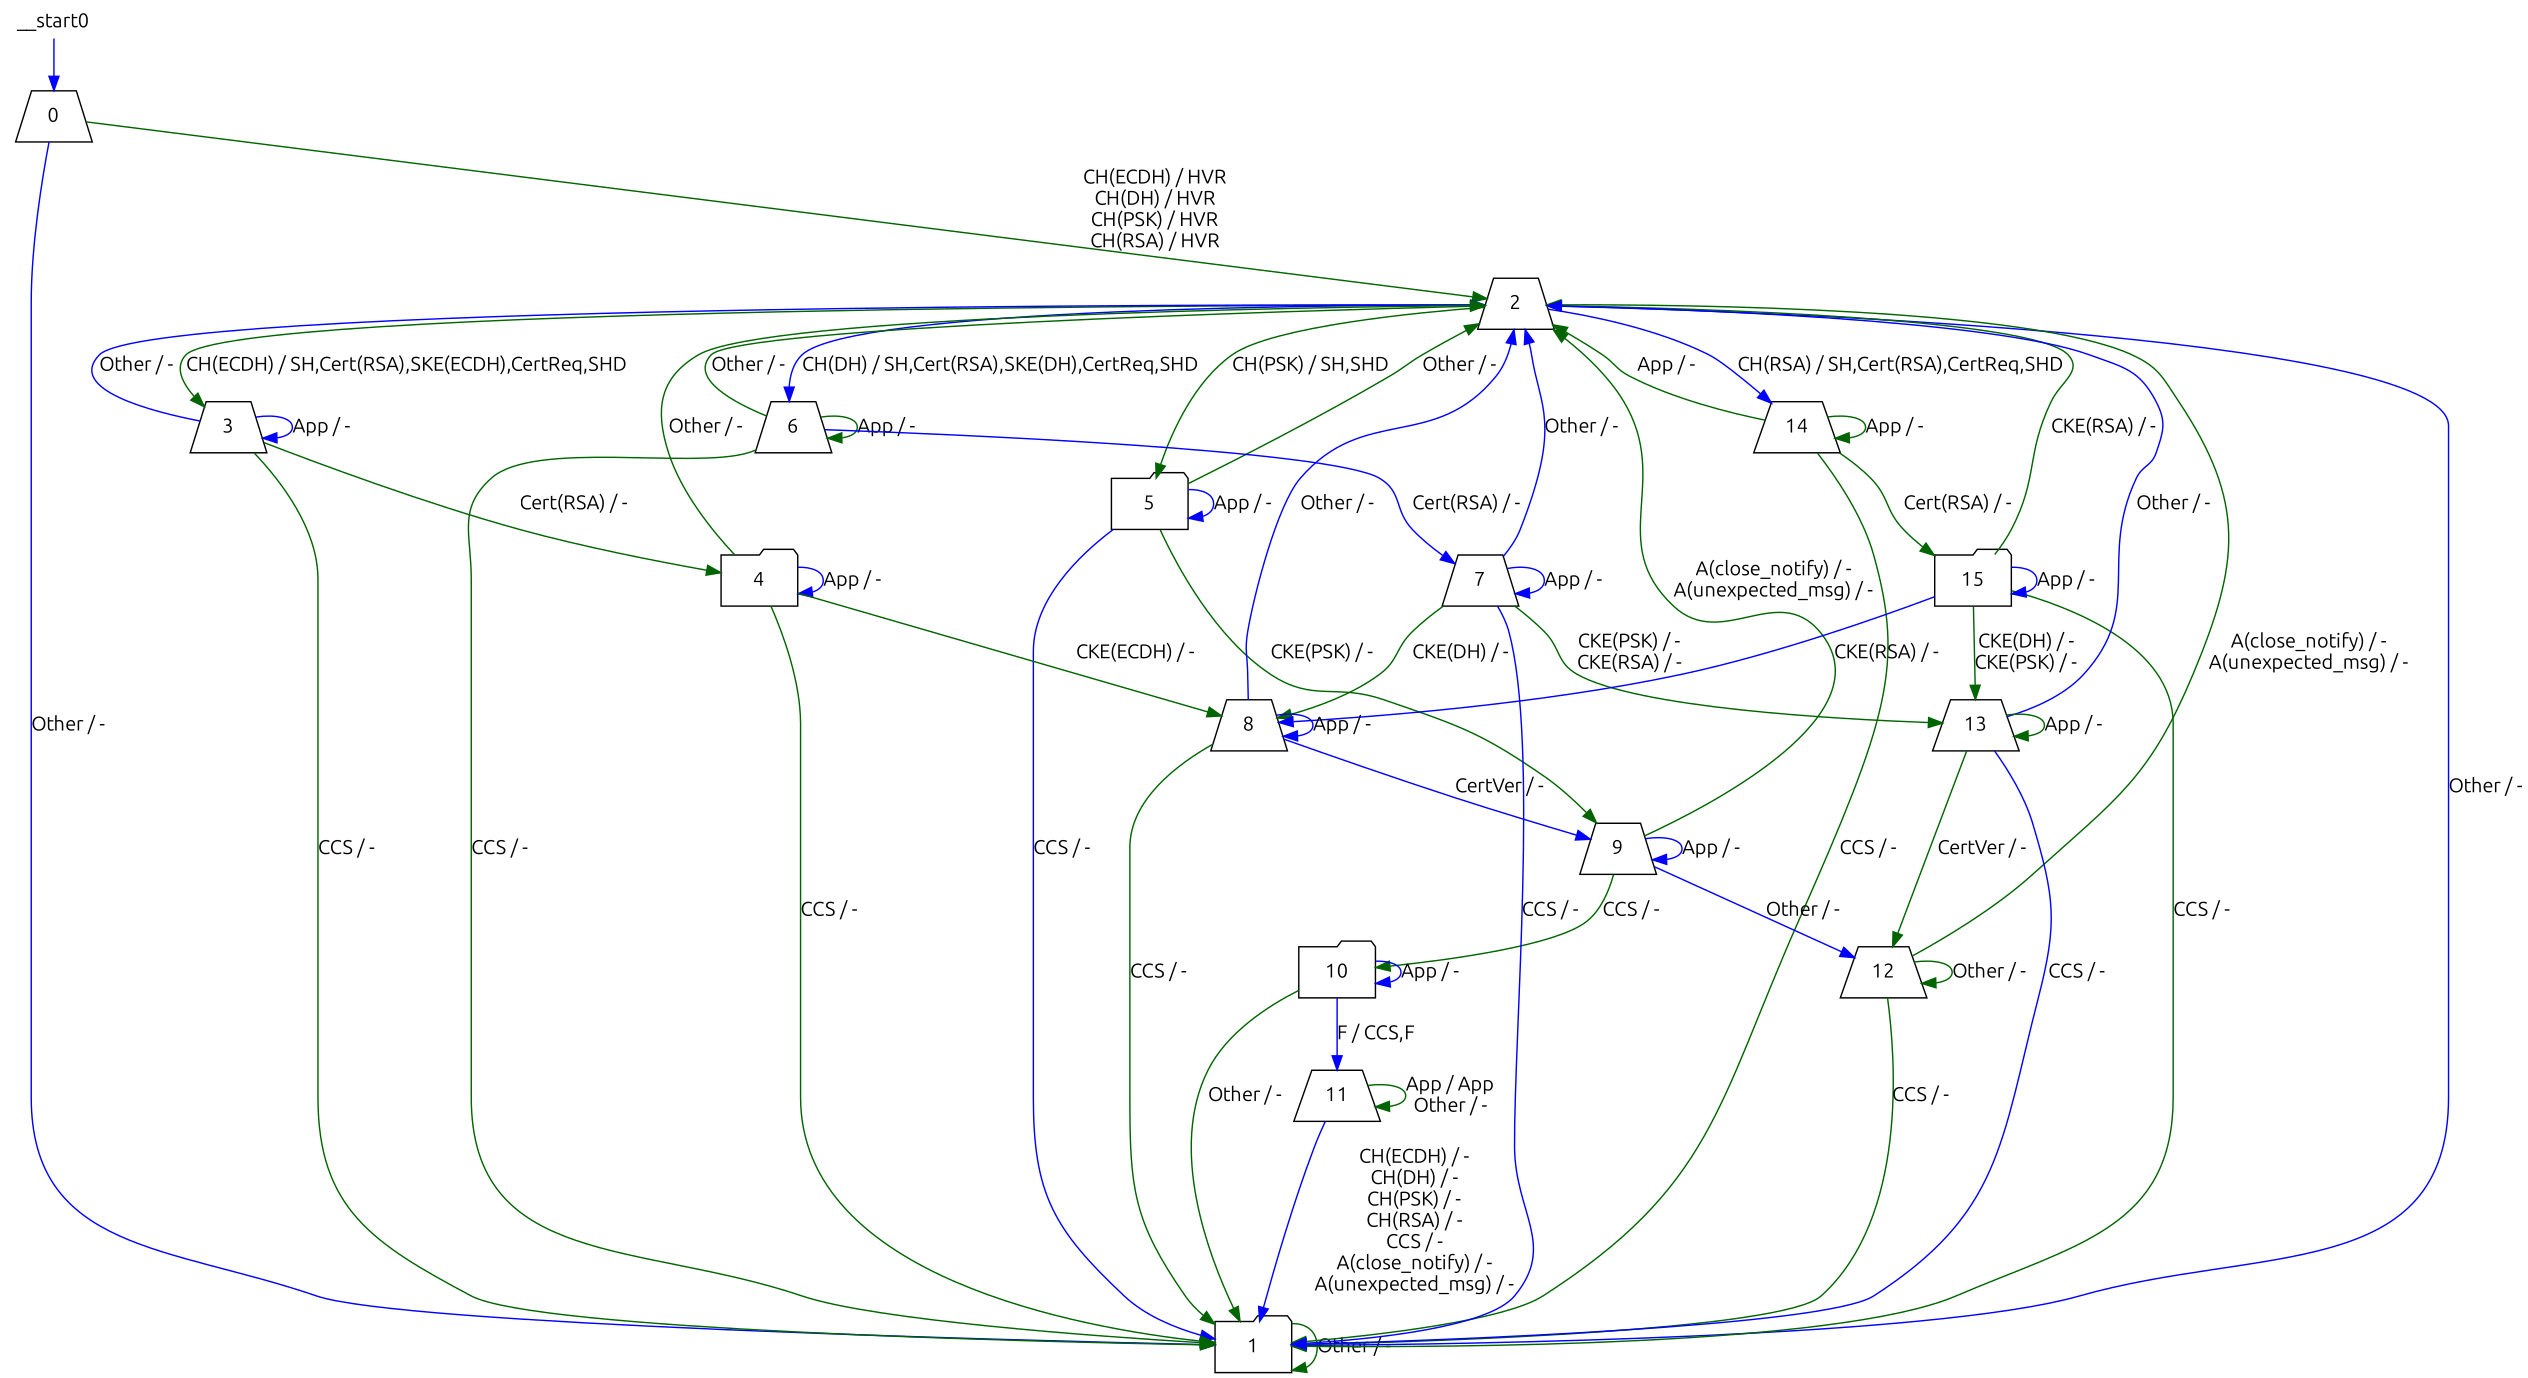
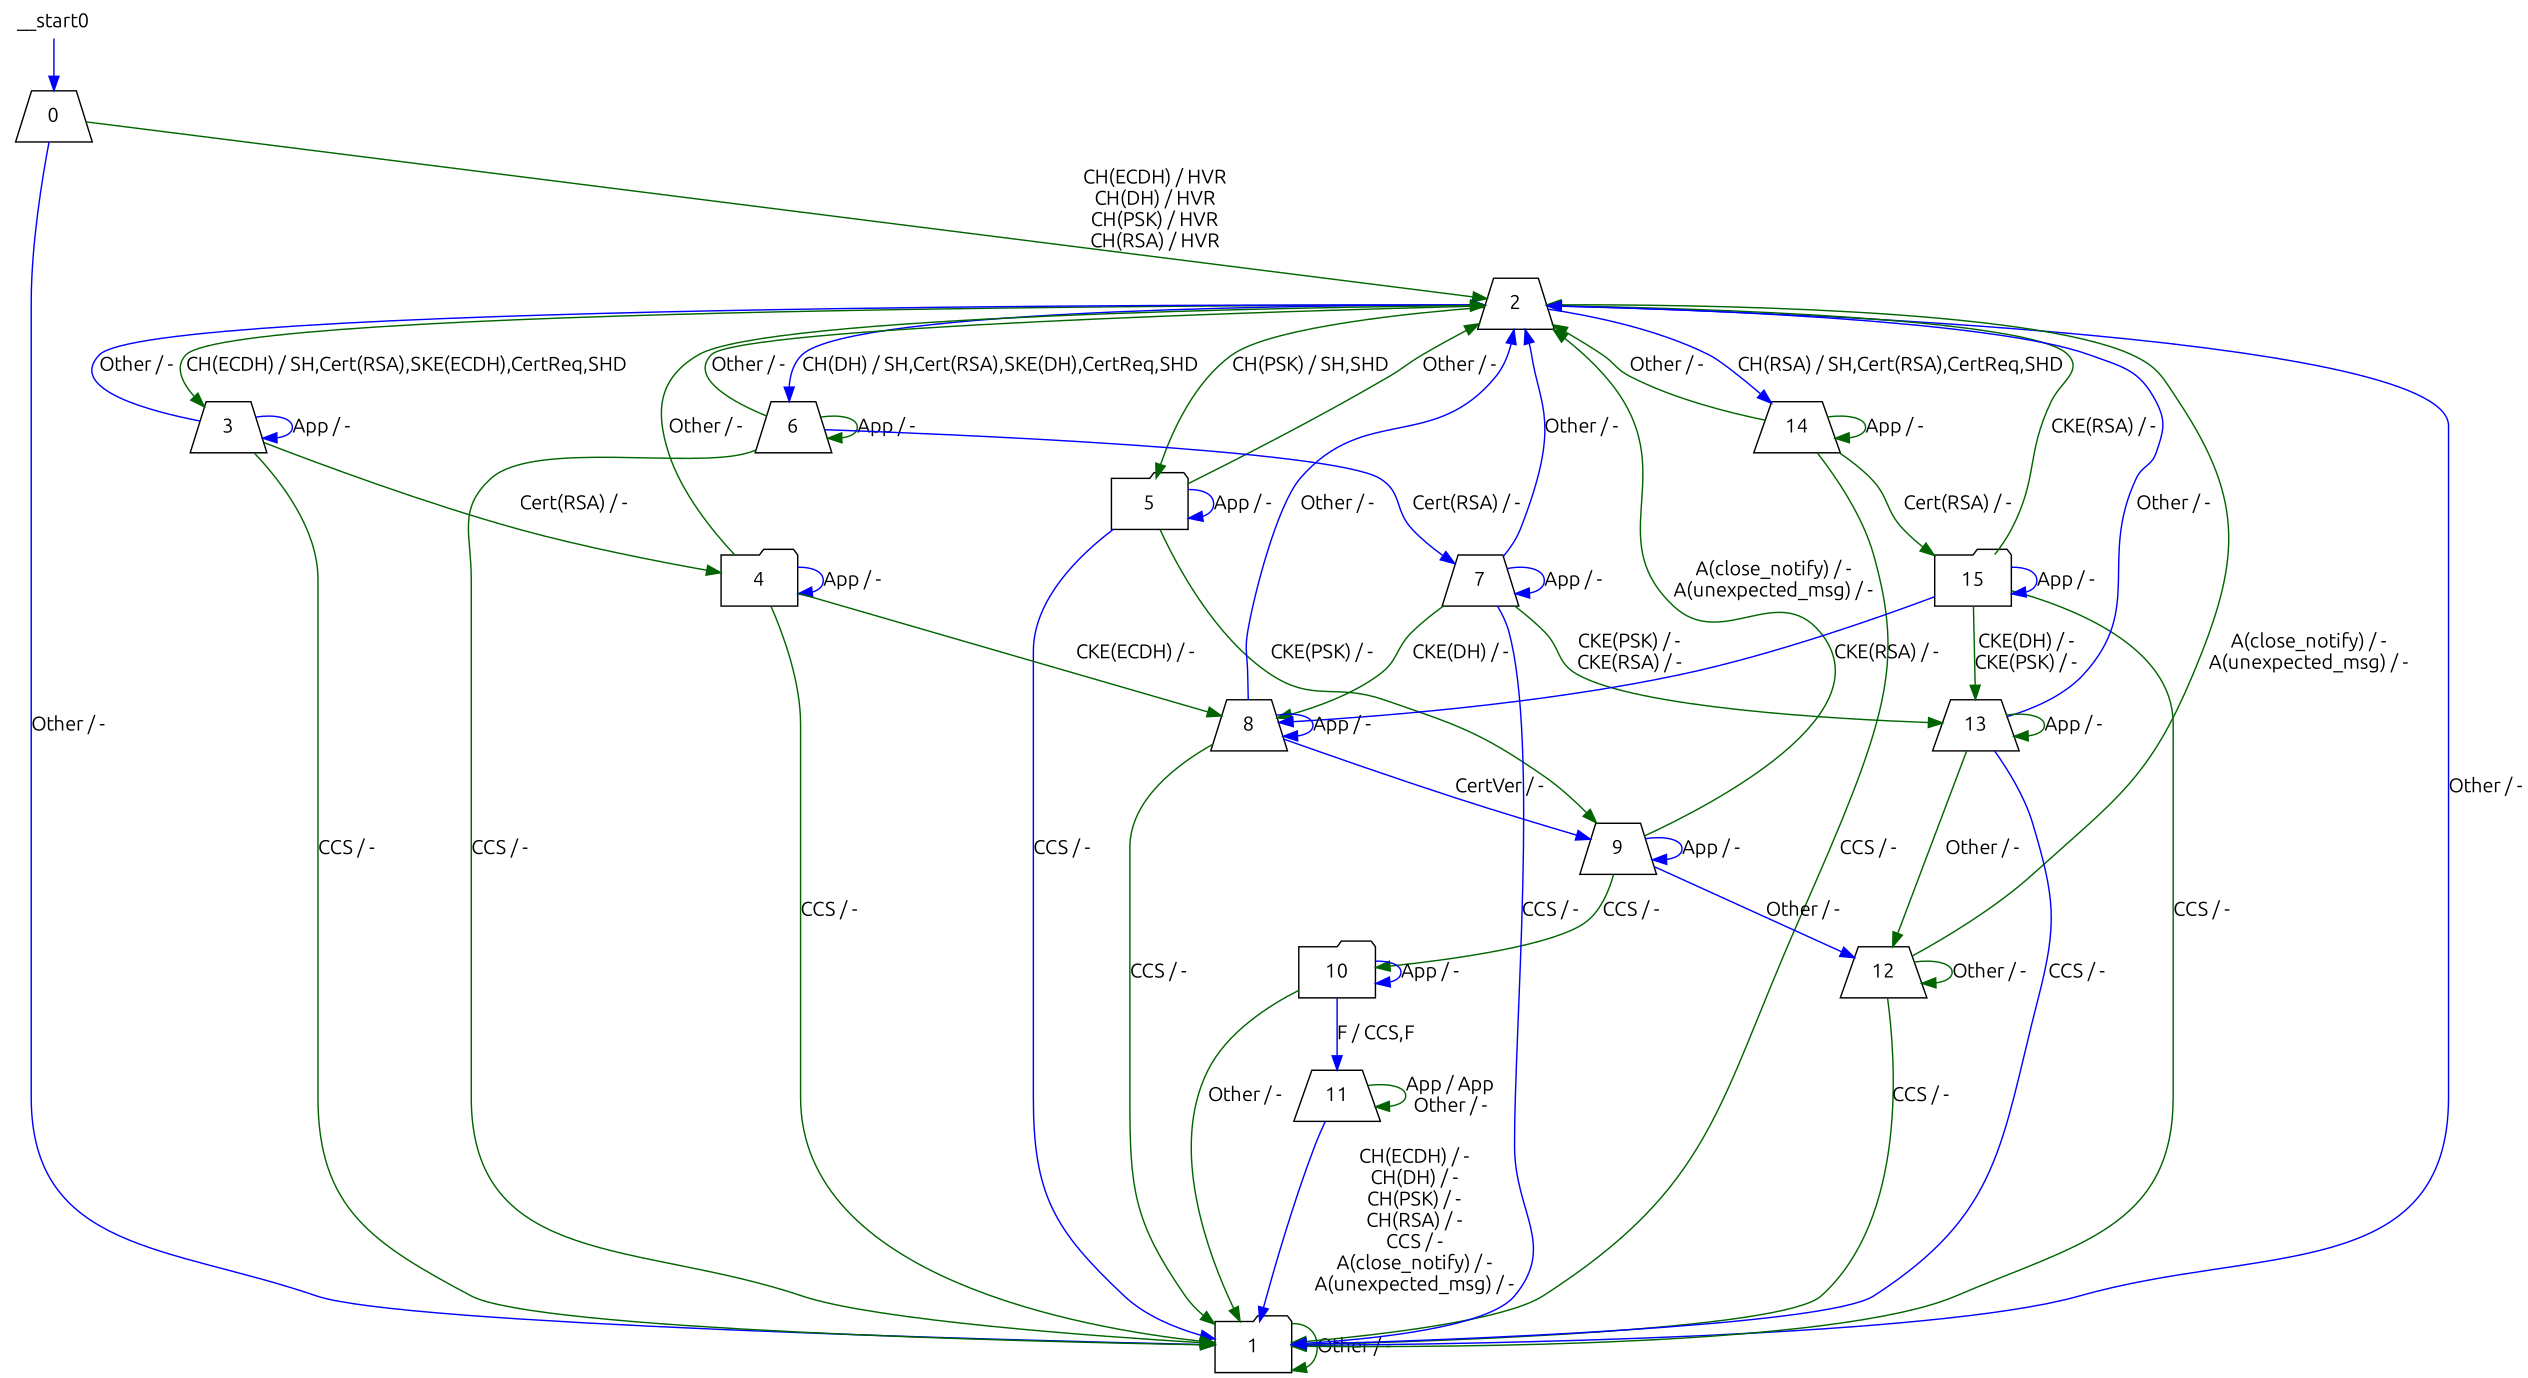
edge "14" -> "2": label "App / -" -> "Other / -"
edge "13" -> "12": label "CertVer / -" -> "Other / -"
